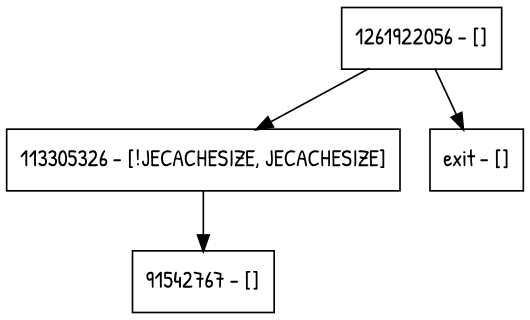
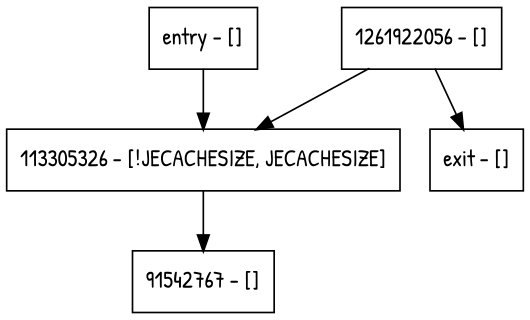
node "entry - []": added
